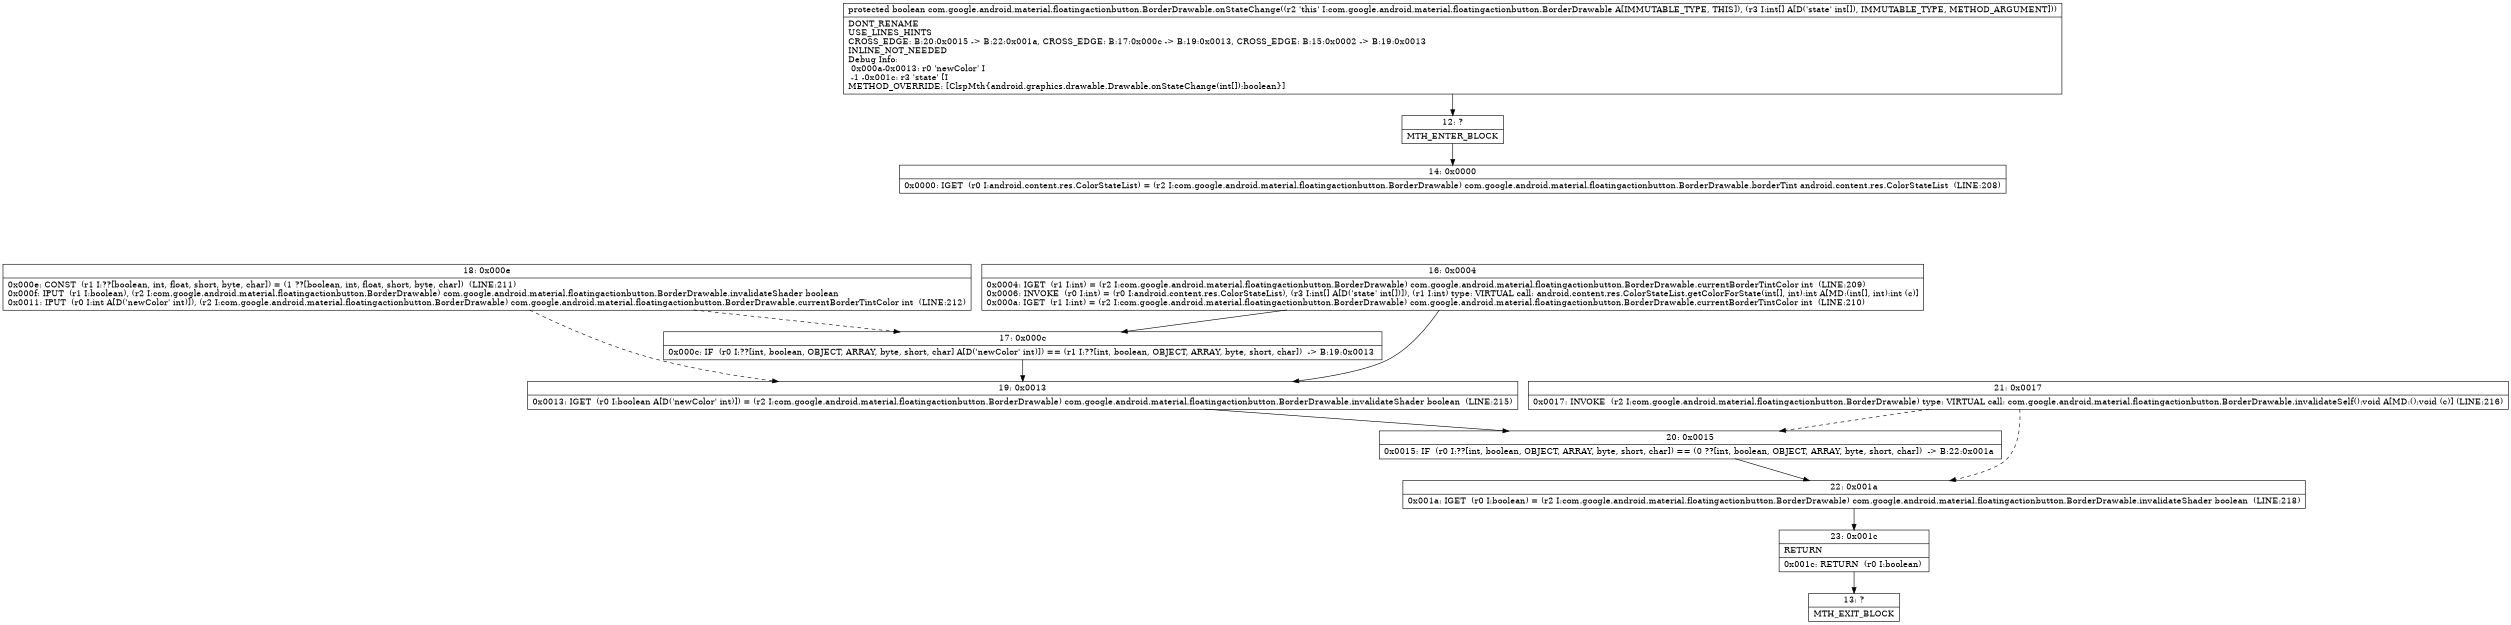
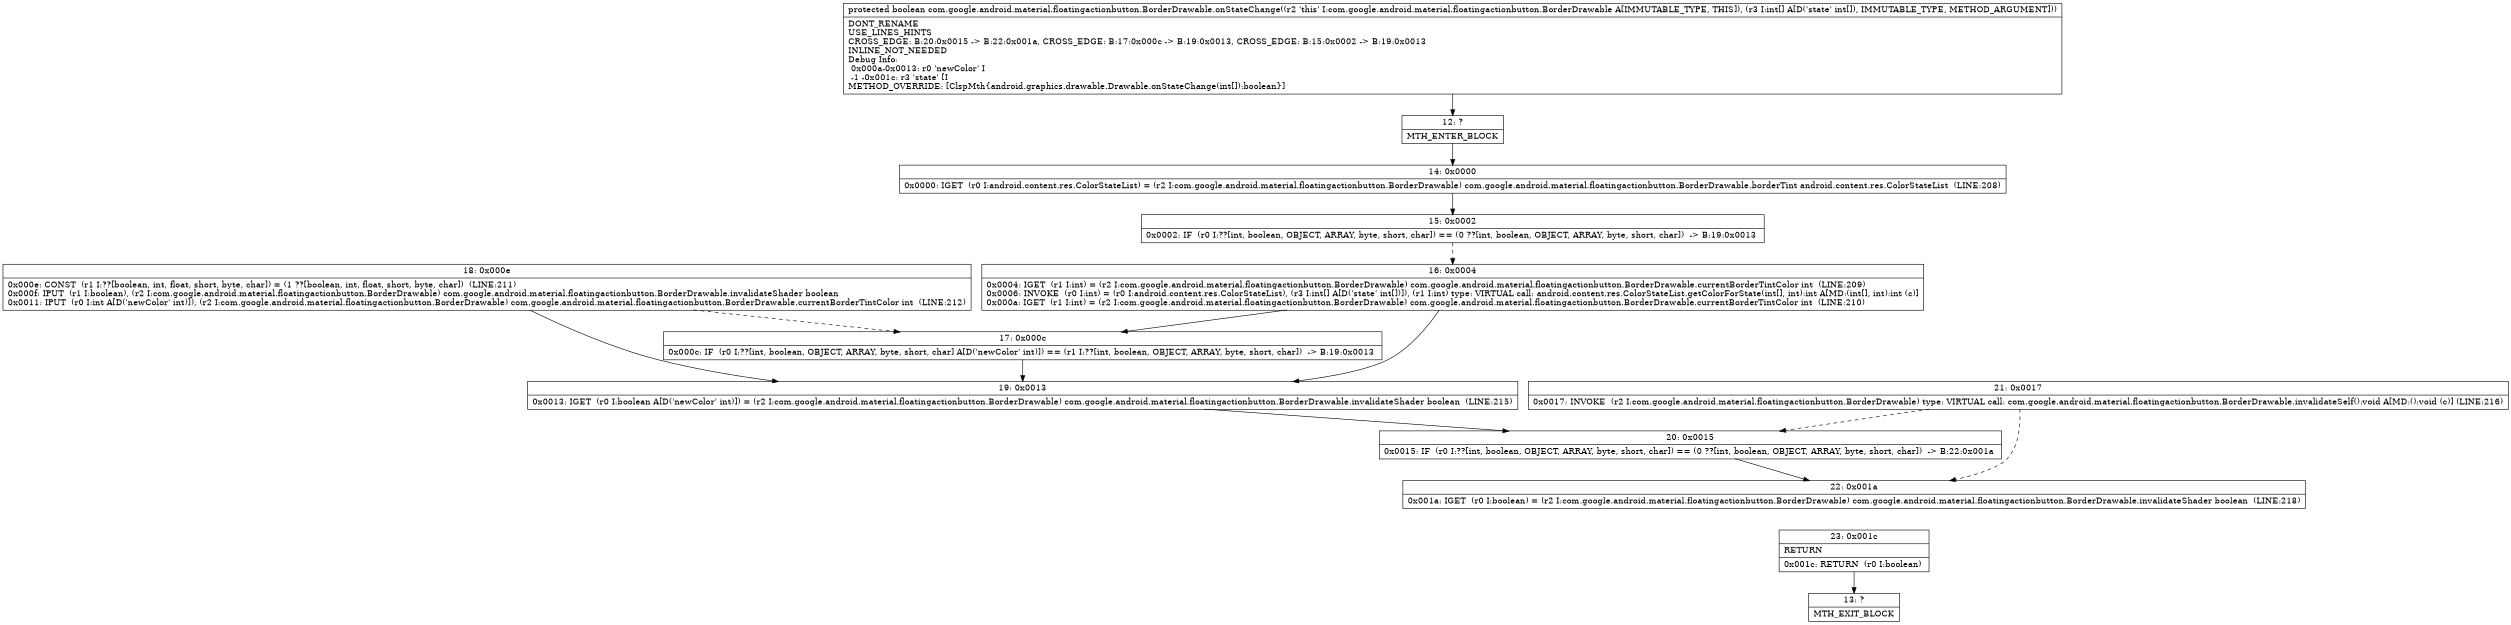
node "15: 0x0002": added
edge "18: 0x000e" -> "19: 0x0013": style dashed -> solid
edge "22: 0x001a" -> "23: 0x001c": removed
